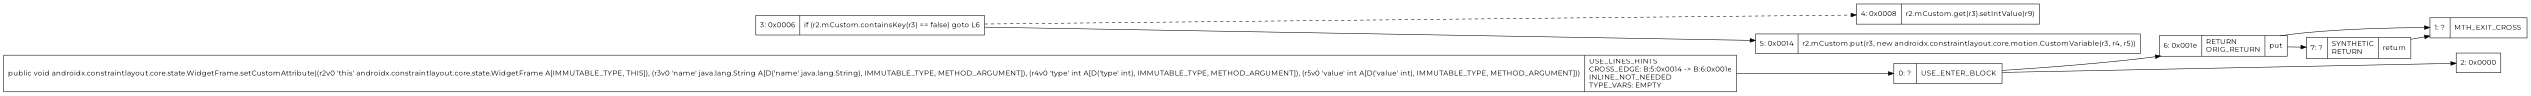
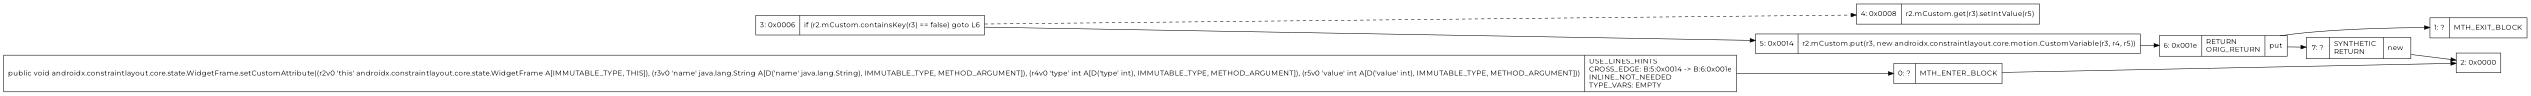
node "4: 0x0008": text "r2.mCustom.get(r3).setIntValue(r9)" -> "r2.mCustom.get(r3).setIntValue(r5)"
node "1: ?": text "MTH_EXIT_CROSS" -> "MTH_EXIT_BLOCK"
edge "7: ?" -> "1: ?": now "7: ?" -> "2: 0x0000"
node "7: ?": text "return" -> "new"
edge "0: ?" -> "6: 0x001e": now "5: 0x0014" -> "6: 0x001e"
node "0: ?": text "USE_ENTER_BLOCK" -> "MTH_ENTER_BLOCK"
